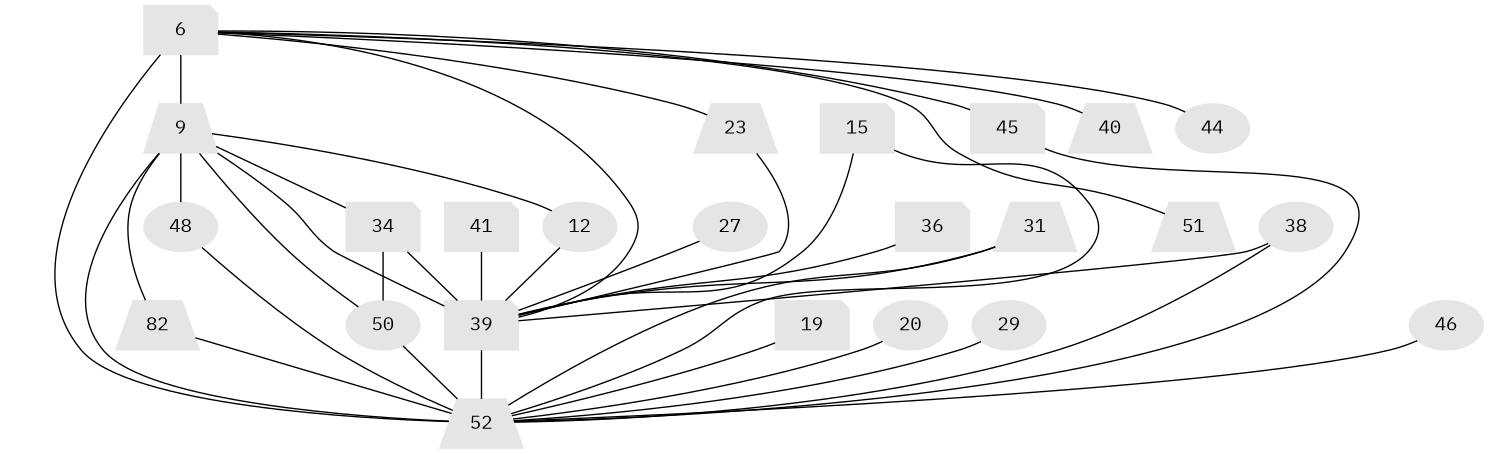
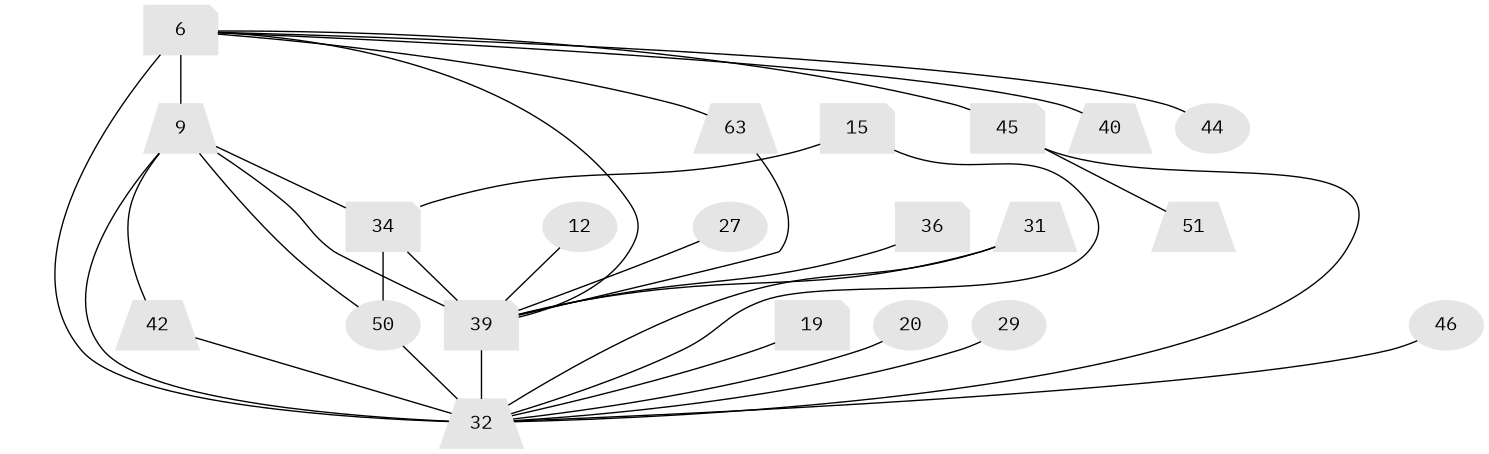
edge "6" -- "51": now "45" -- "51"
node "23": label "23" -> "63"
edge "9" -- "12": removed
node "48": removed
node "41": removed
node "38": removed
edge "15" -- "39": now "15" -- "34"
node "82": label "82" -> "42"
node "52": label "52" -> "32"
